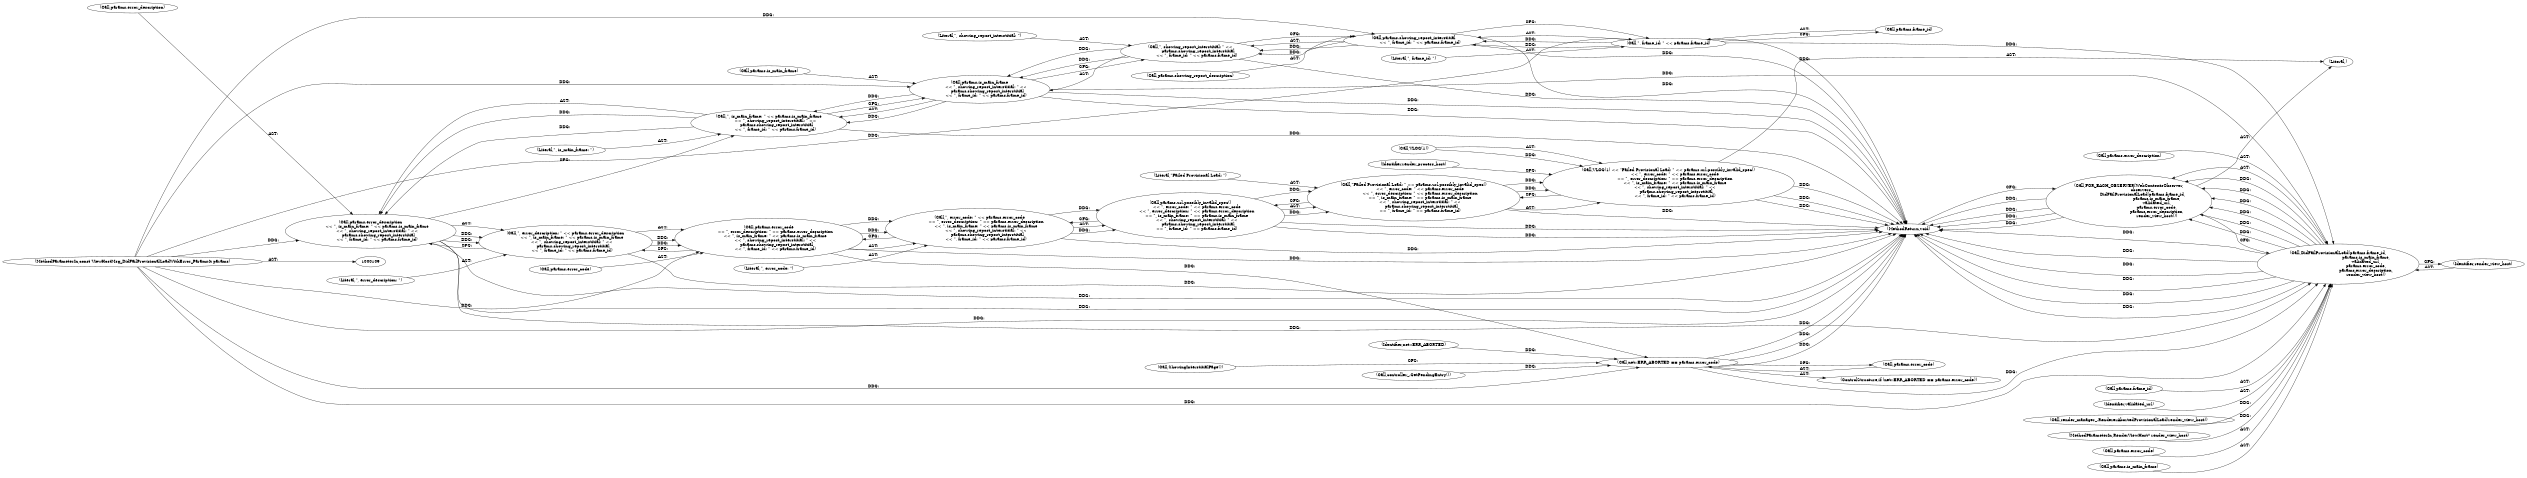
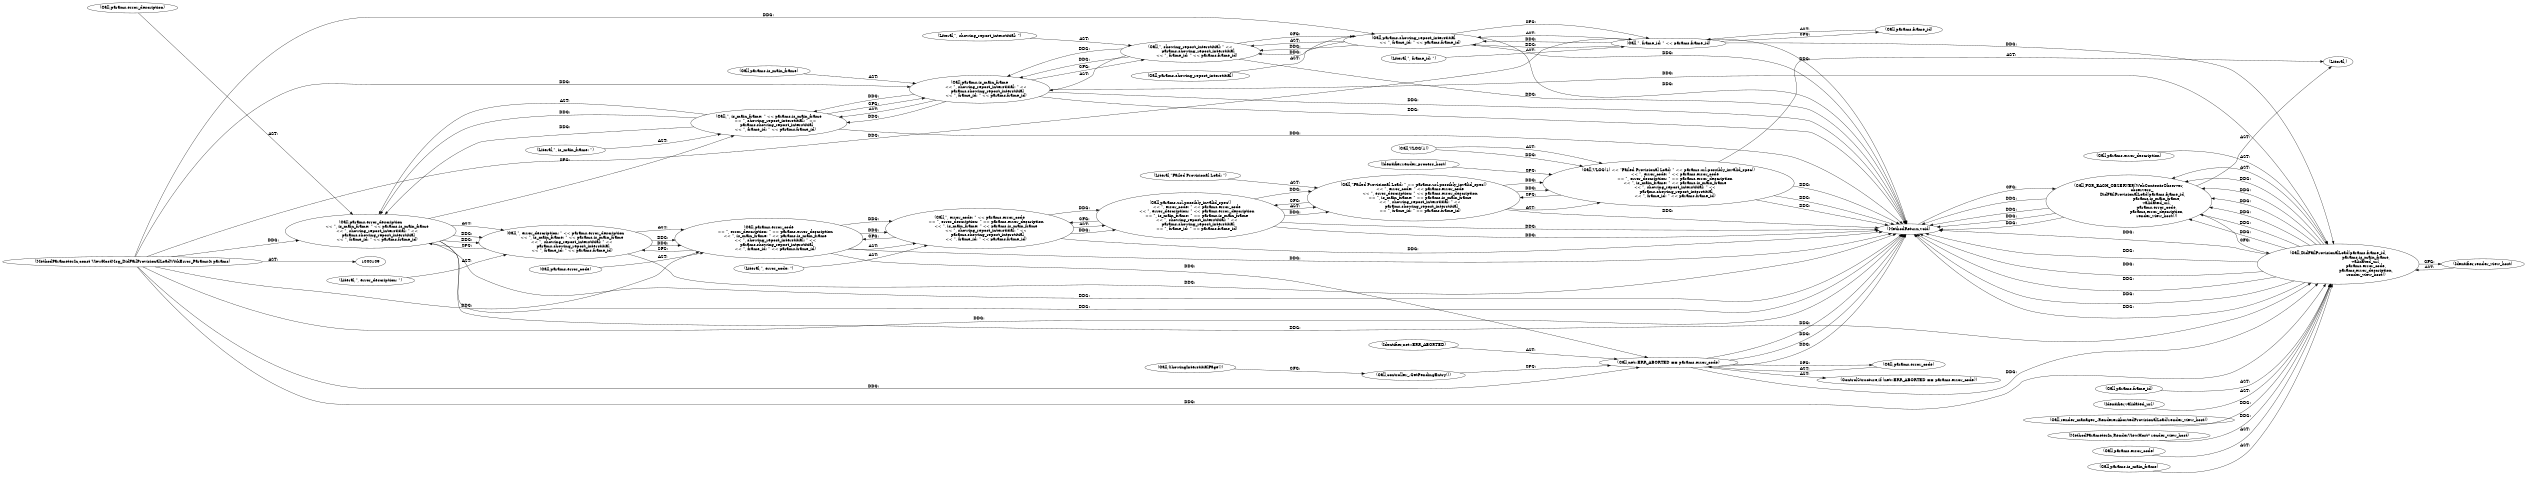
node "(Call,params.showing_repost_description)": label "(Call,params.showing_repost_description)" -> "(Call,params.showing_repost_interstitial)"
edge "(Identifier,net::ERR_ABORTED)" -> "(Call,net::ERR_ABORTED == params.error_code)": label "DDG: " -> "AST: "
edge "(Call,ShowingInterstitialPage())" -> "(Call,net::ERR_ABORTED == params.error_code)": now "(Call,ShowingInterstitialPage())" -> "(Call,controller_.GetPendingEntry())"
edge "(Call,controller_.GetPendingEntry())" -> "(Call,net::ERR_ABORTED == params.error_code)": label "DDG: " -> "CFG: "
